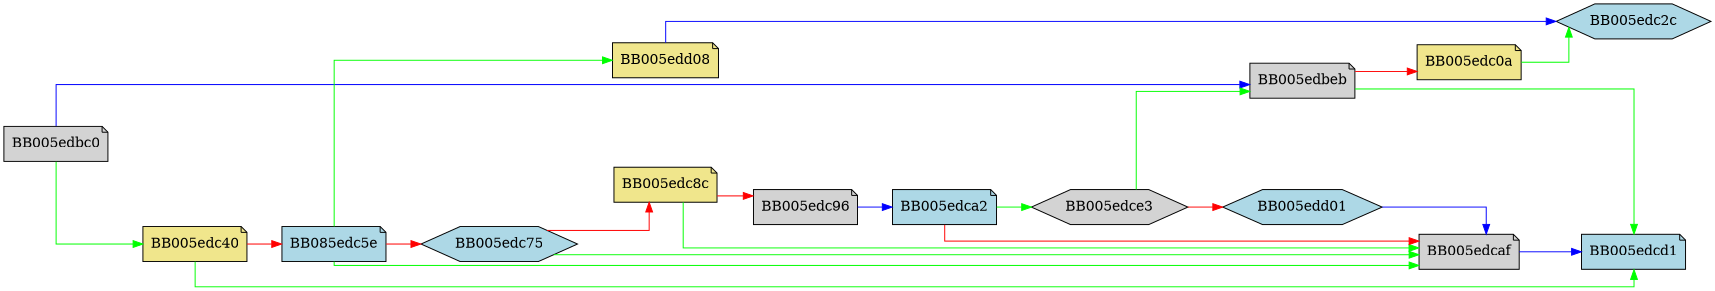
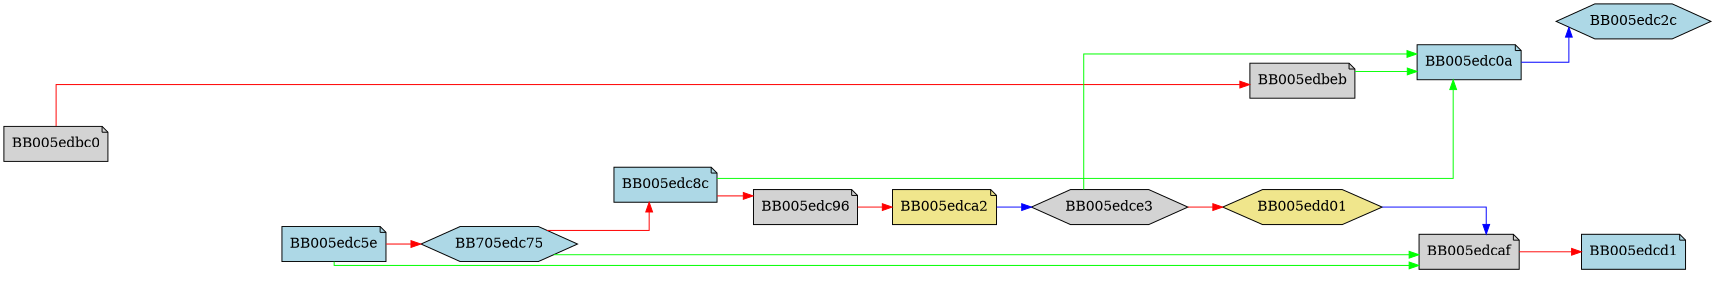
node "BB005edd08": removed
node "BB005edc0a": fillcolor khaki -> lightblue
edge "BB005edc0a" -> "BB005edc2c": color green -> blue
edge "BB005edbeb" -> "BB005edc0a": color red -> green
edge "BB005edbc0" -> "BB005edbeb": color blue -> red
edge "BB005edbeb" -> "BB005edcd1": removed
edge "BB005edce3" -> "BB005edbeb": now "BB005edce3" -> "BB005edc0a"
node "BB005edc8c": fillcolor khaki -> lightblue
edge "BB005edc96" -> "BB005edca2": color blue -> red
node "BB005edca2": fillcolor lightblue -> khaki
edge "BB005edca2" -> "BB005edce3": color green -> blue
node "BB005edd01": fillcolor lightblue -> khaki
edge "BB005edca2" -> "BB005edcaf": removed
node "BB005edc40": removed
node "BB085edc5e": label "BB085edc5e" -> "BB005edc5e"
node "BB005edc75": label "BB005edc75" -> "BB705edc75"
edge "BB005edc8c" -> "BB005edcaf": now "BB005edc8c" -> "BB005edc0a"
edge "BB005edcaf" -> "BB005edcd1": color blue -> red
